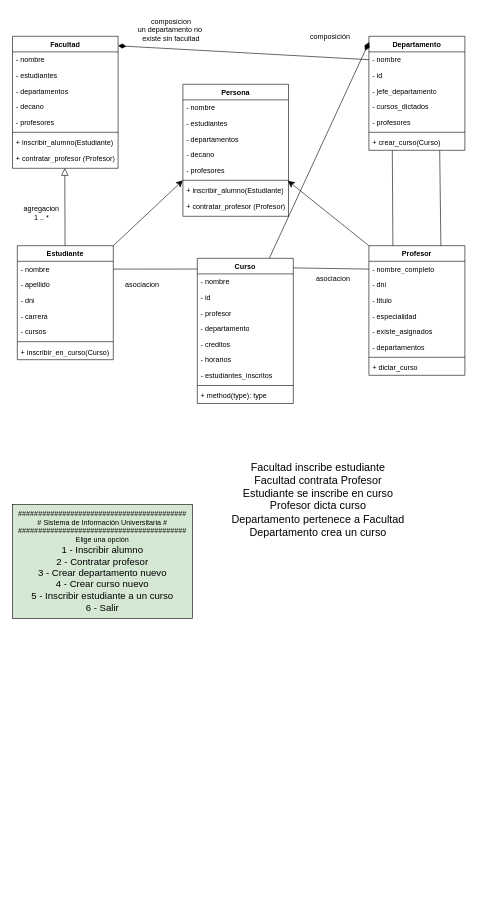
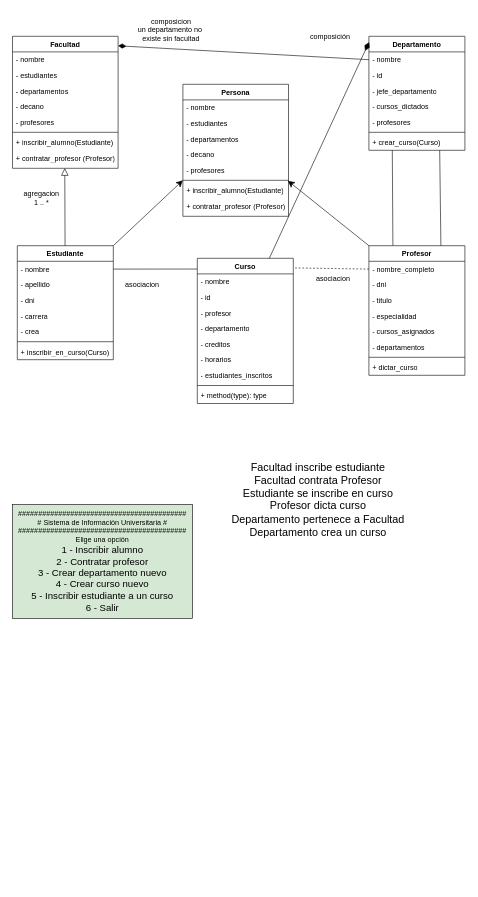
node "agregacion 1 .. *": moved (41, 213) -> (41, 198)
edge "- nombre_completo" -- "Curso": style solid -> dashed
node "- cursos": label "- cursos" -> "- crea"
node "- existe_asignados": label "- existe_asignados" -> "- cursos_asignados"
